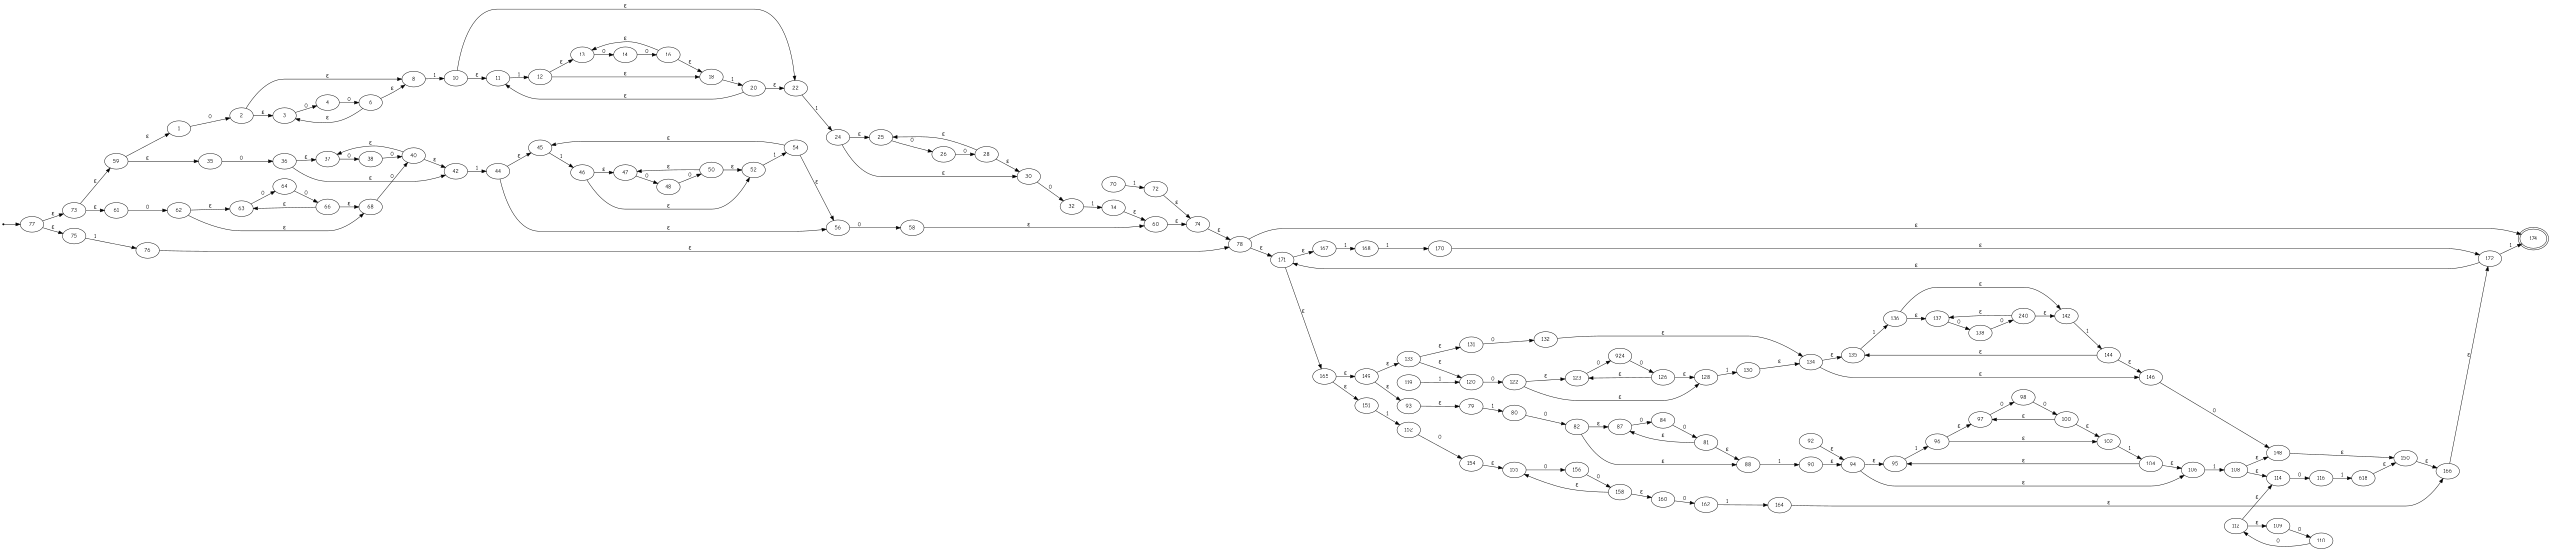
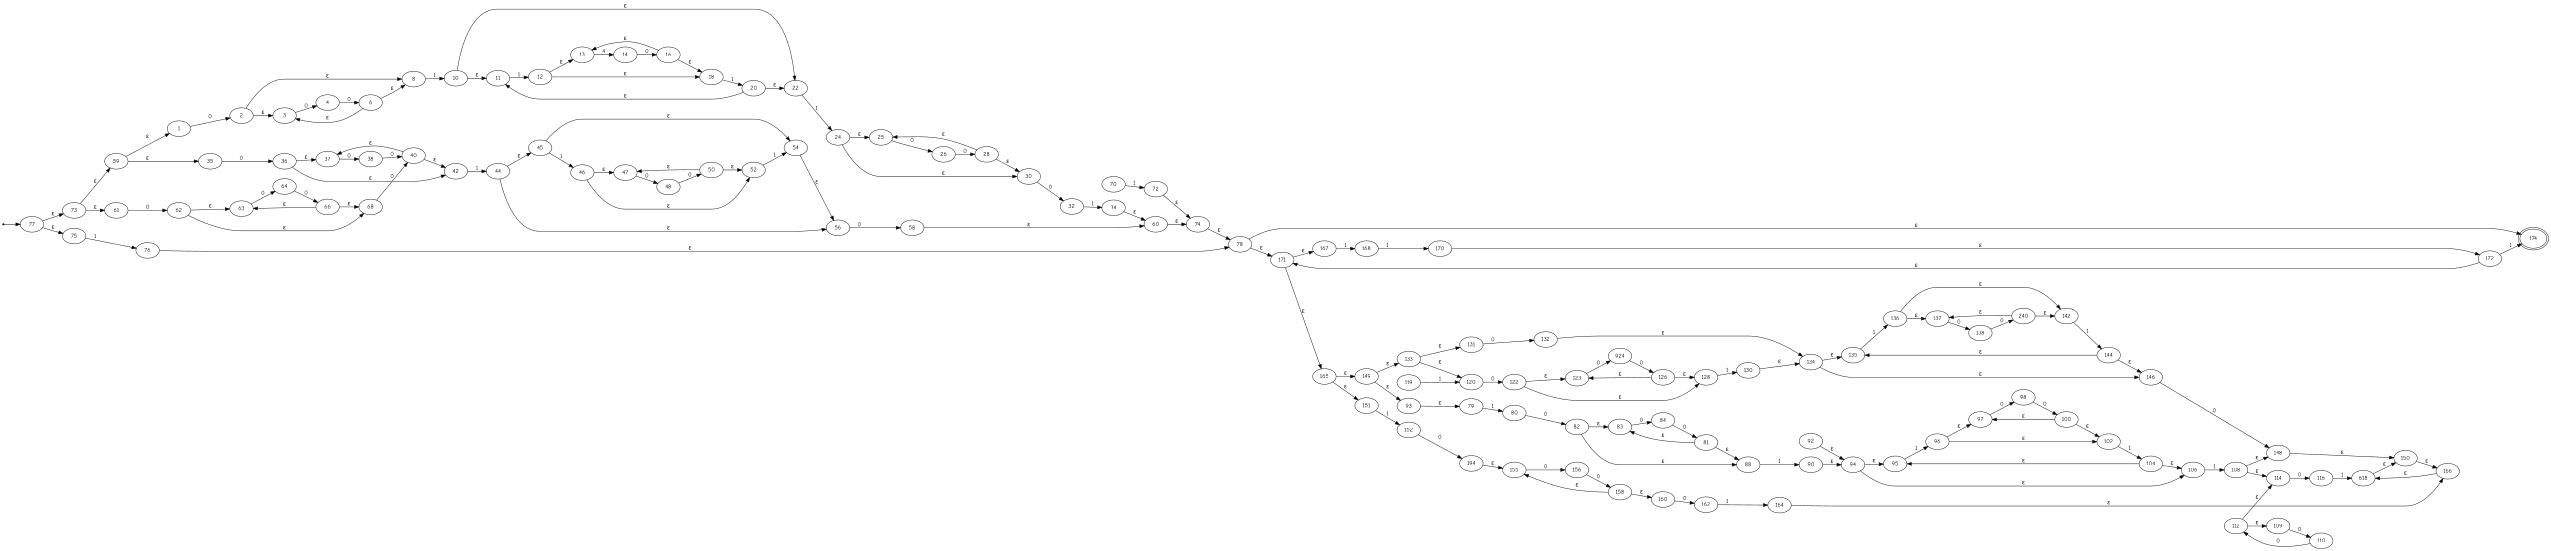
edge "13" -> "14": label "0" -> "4"
edge "54" -> "45": reversed
edge "166" -> "172": now "166" -> "618"
node "87": label "87" -> "83"
node "154": label "154" -> "194"
